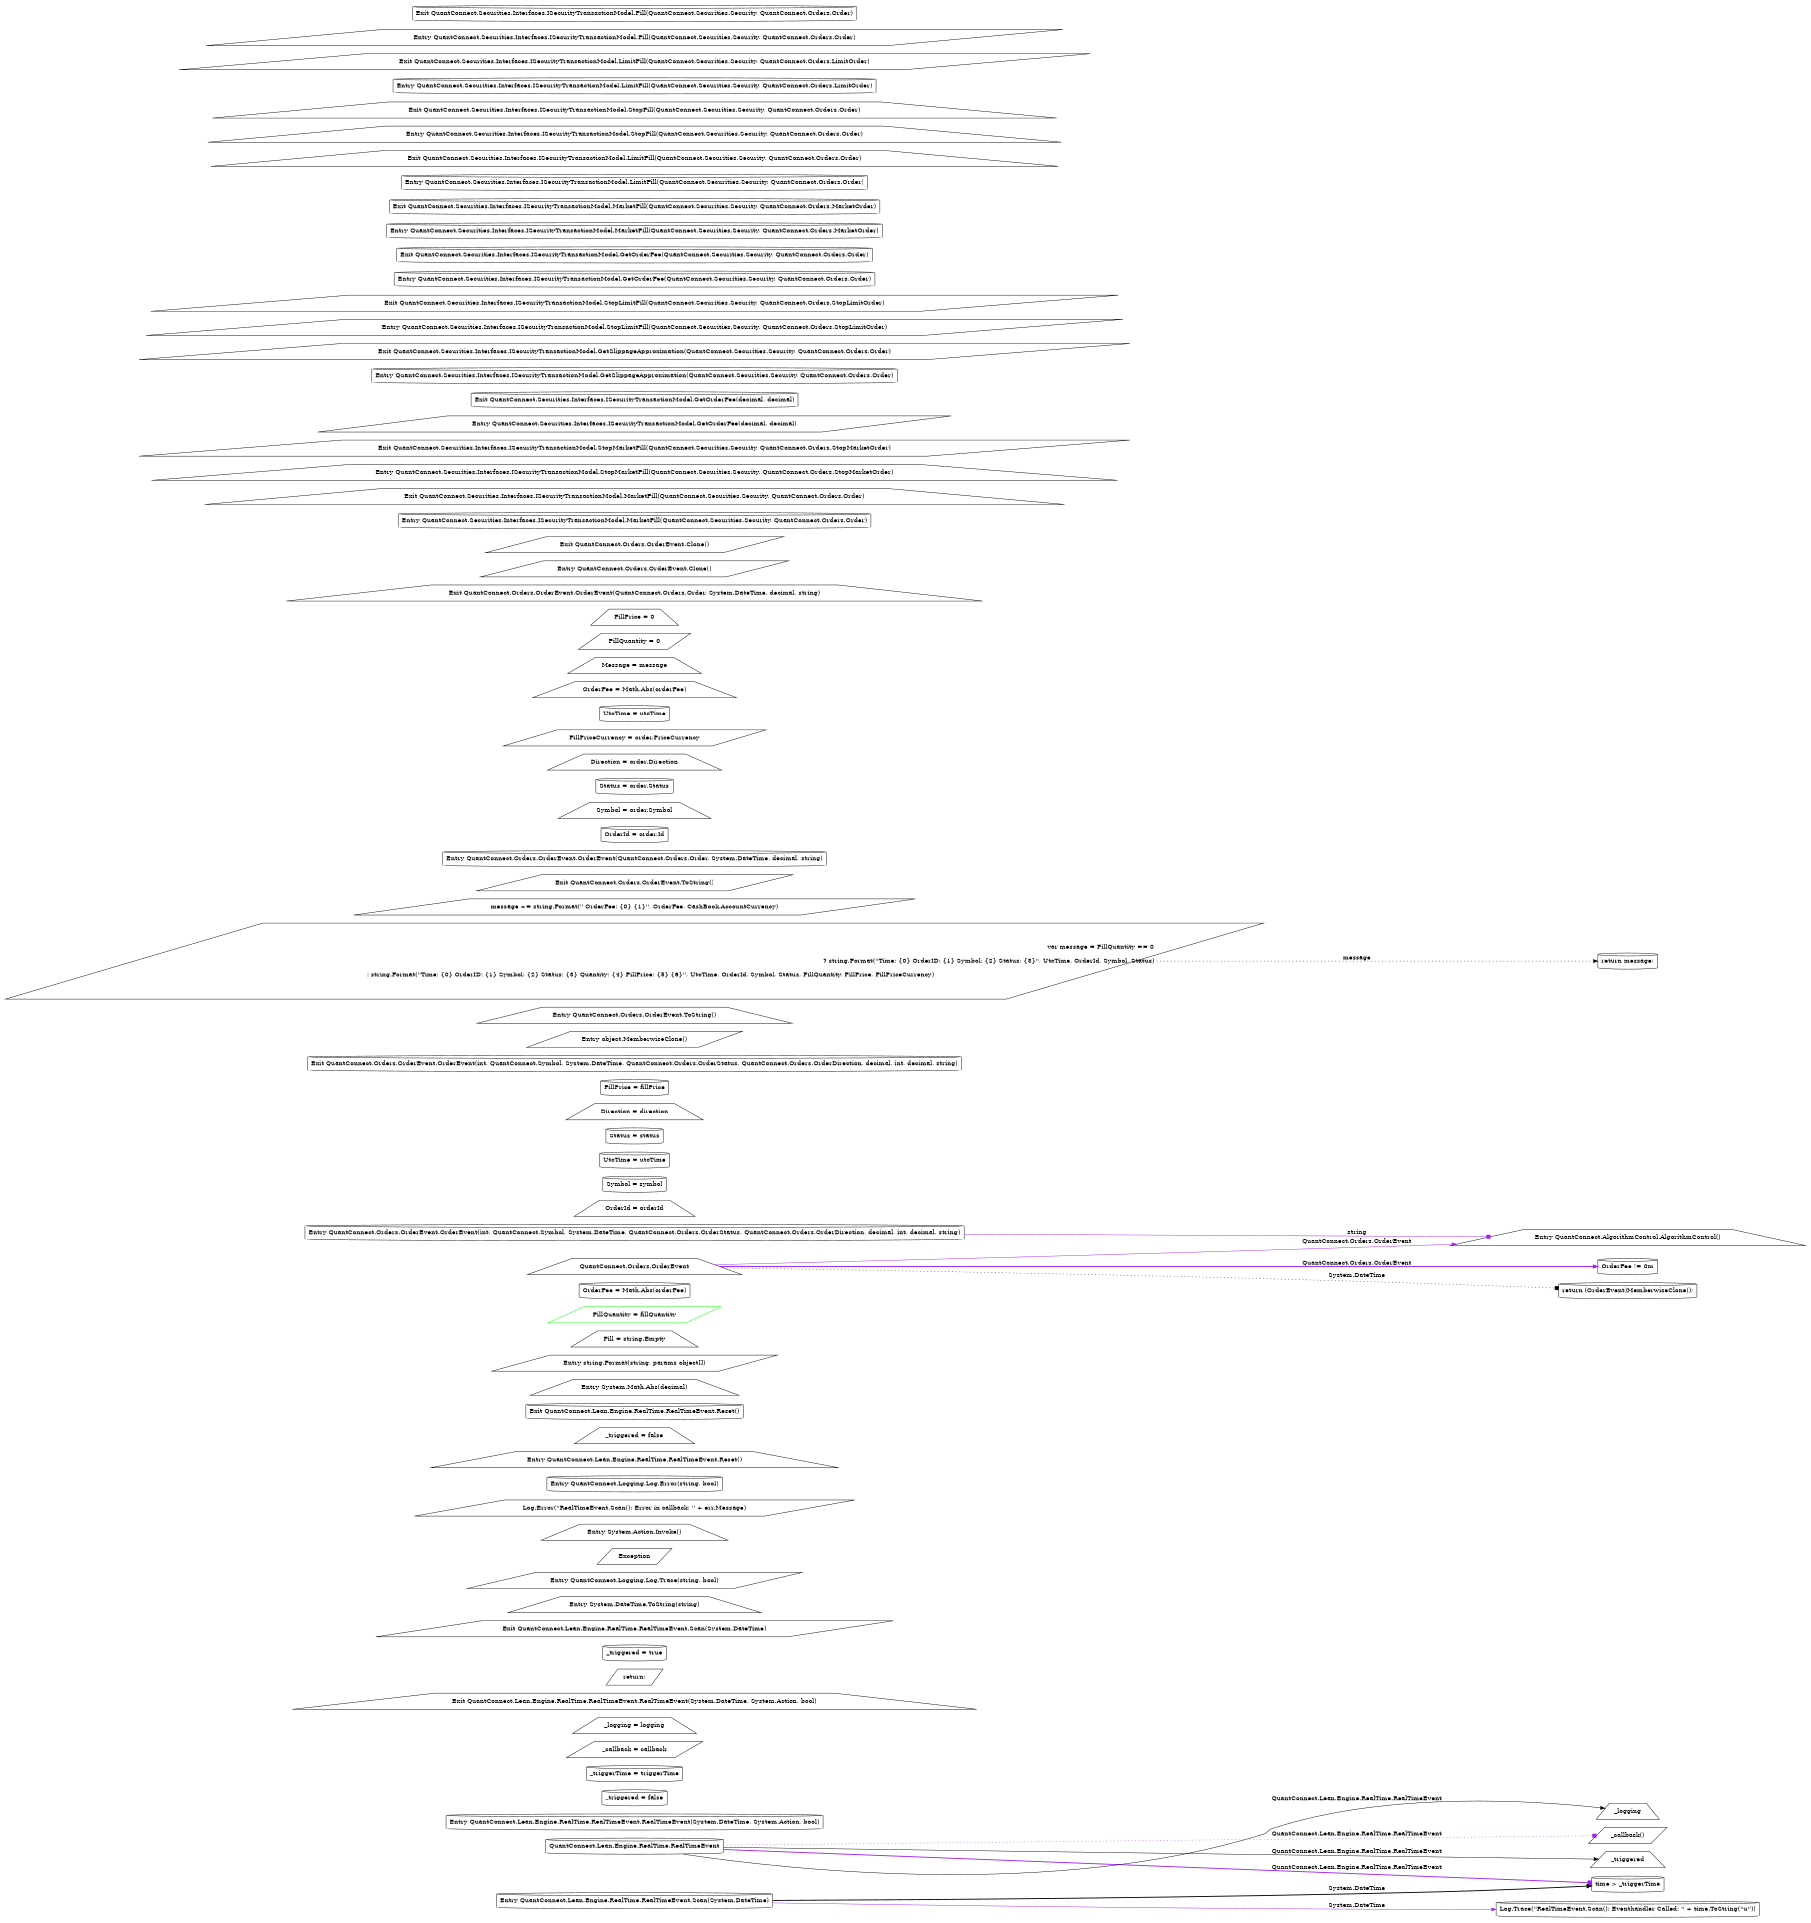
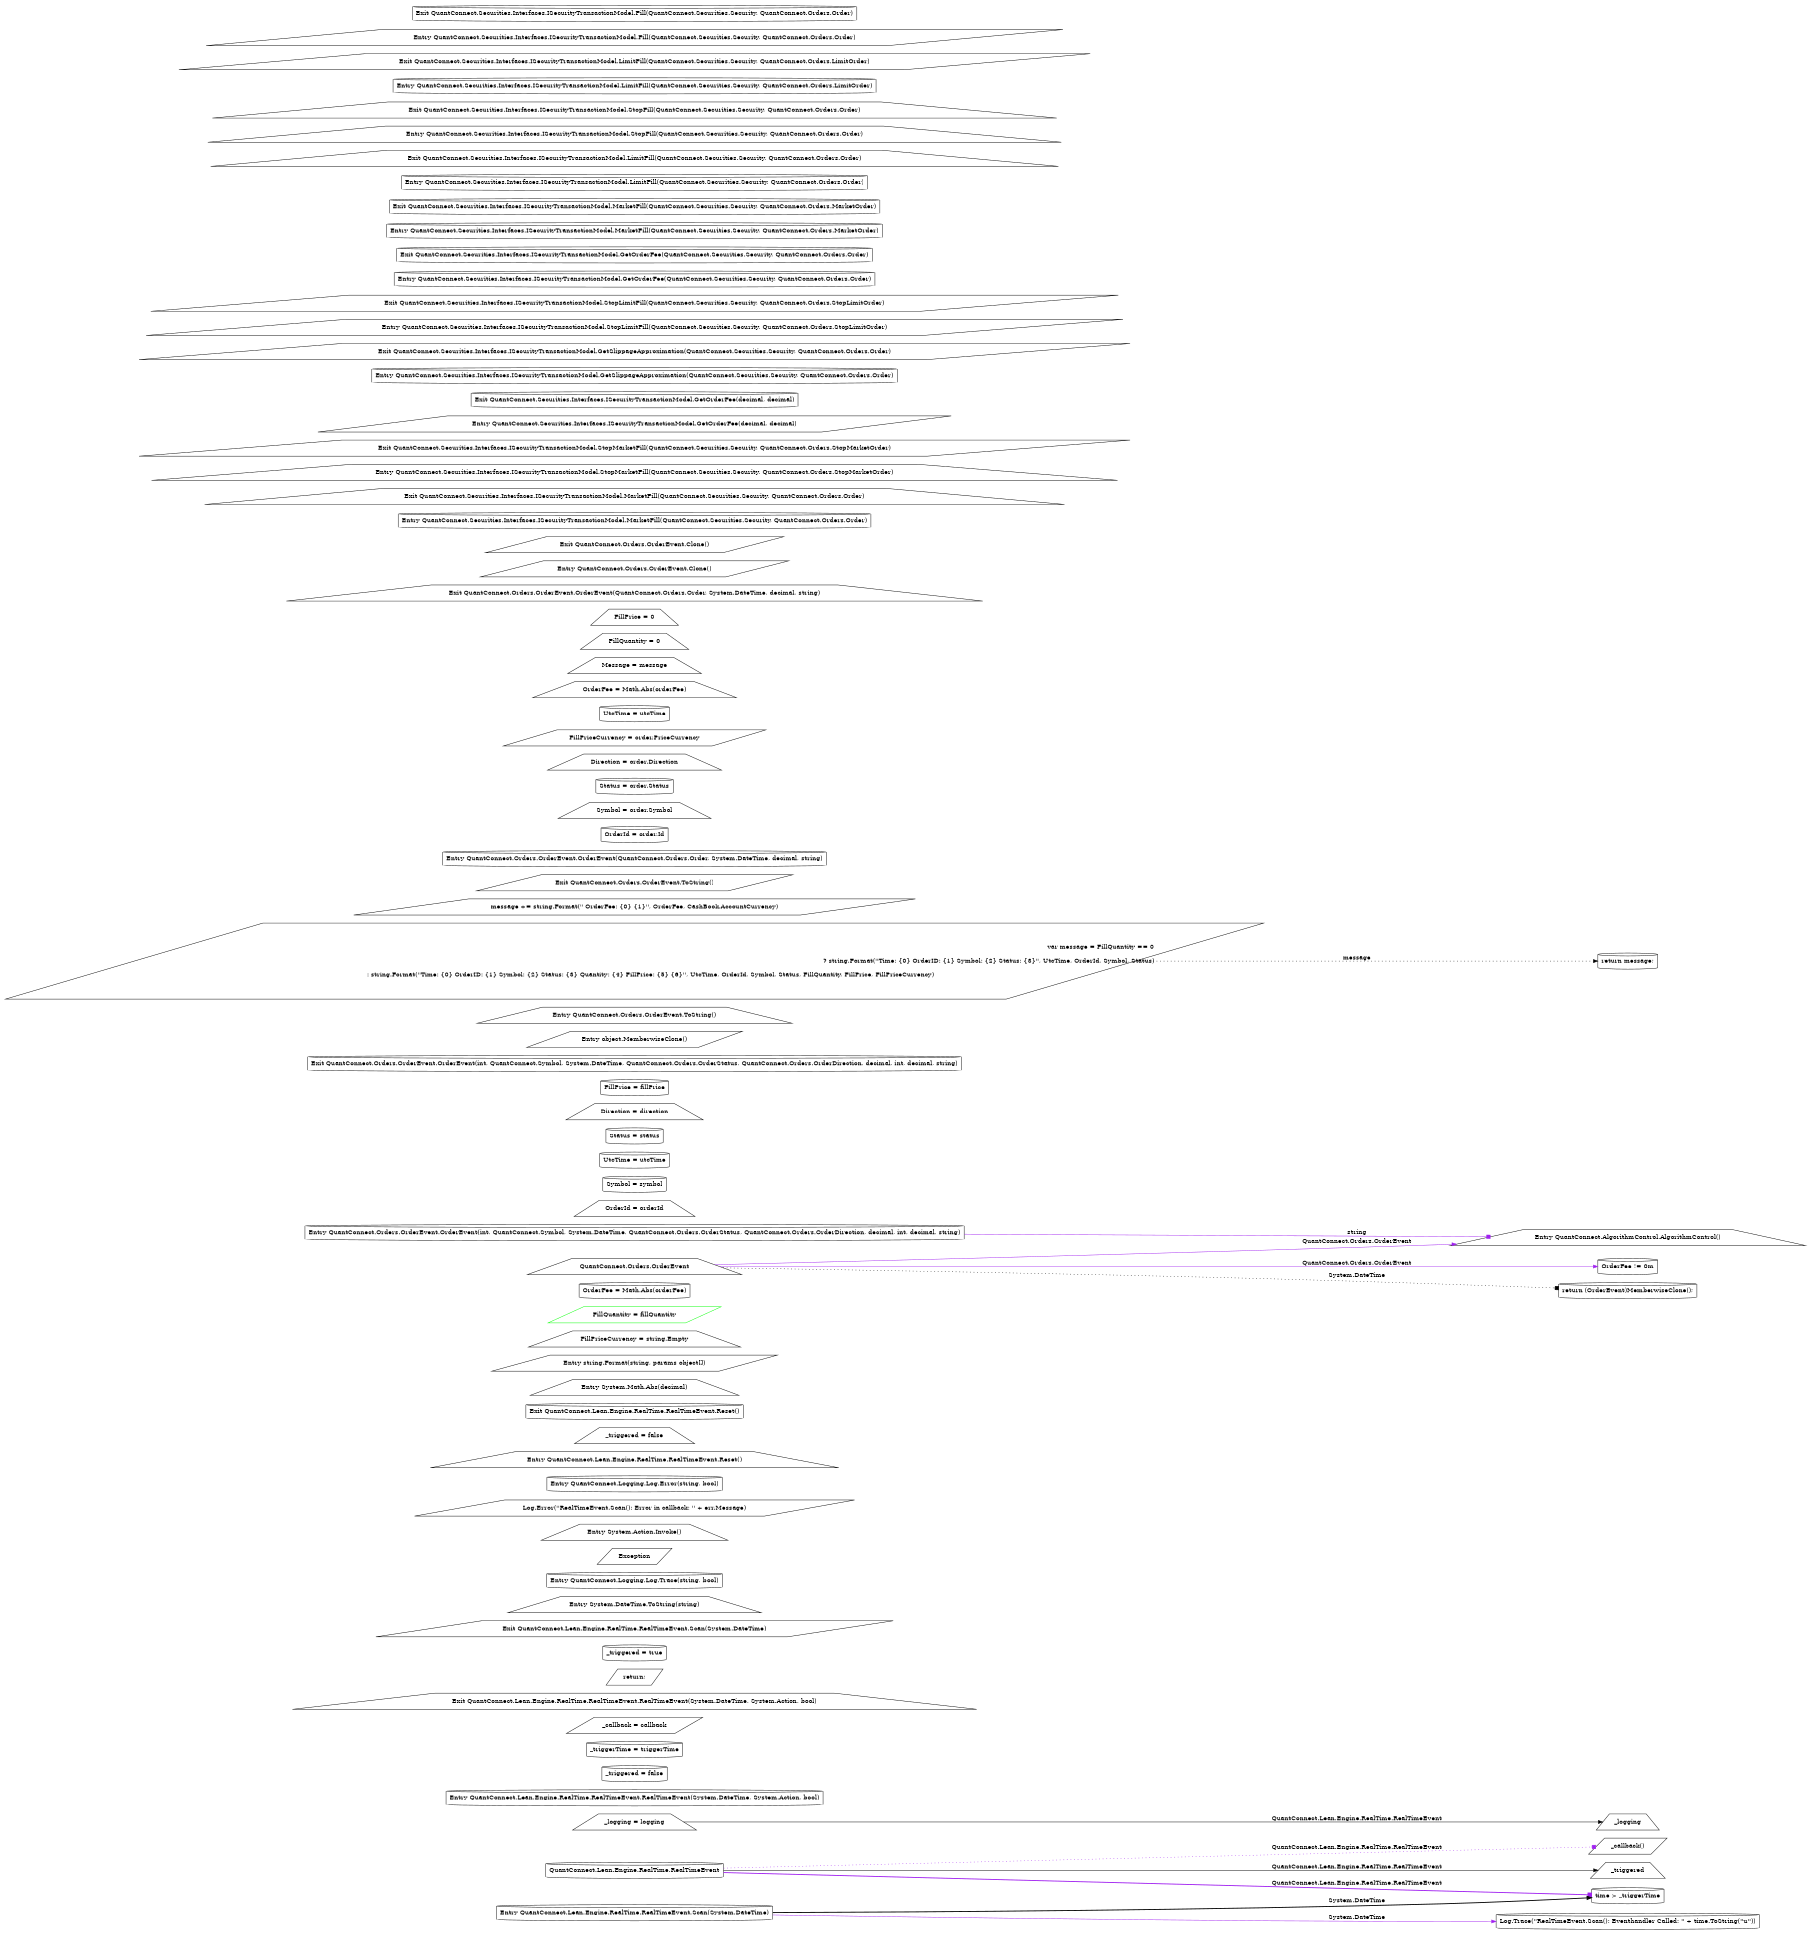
node "FillQuantity = 0": shape parallelogram -> trapezium
edge "QuantConnect.Orders.OrderEvent" -> "OrderFee != 0m": style bold -> solid
node "Fill = string.Empty": label "Fill = string.Empty" -> "FillPriceCurrency = string.Empty"
node "Entry QuantConnect.Logging.Log.Trace(string, bool)": shape parallelogram -> cylinder
edge "QuantConnect.Lean.Engine.RealTime.RealTimeEvent" -> "_logging": now "_logging = logging" -> "_logging"
